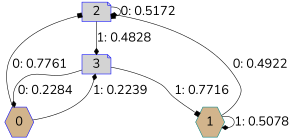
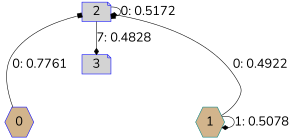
edge "2" -> "3": label "1: 0.4828   " -> "7: 0.4828   "
edge "3" -> "0": removed, label "0: 0.2284"
edge "3" -> "1": removed, label "1: 0.7716"
edge "0" -> "3": removed, label "1: 0.2239"
